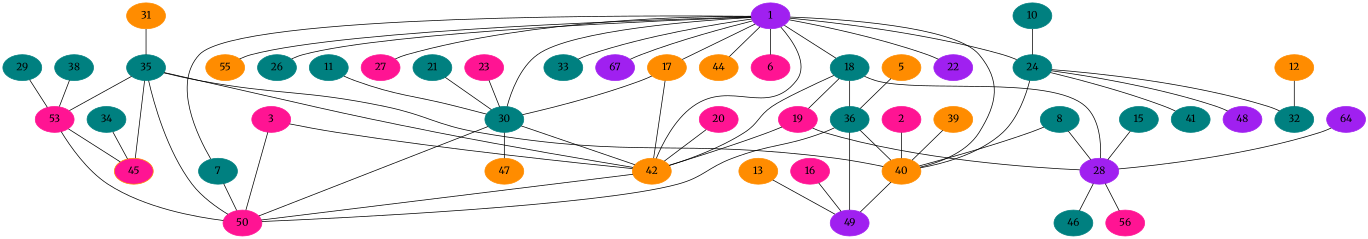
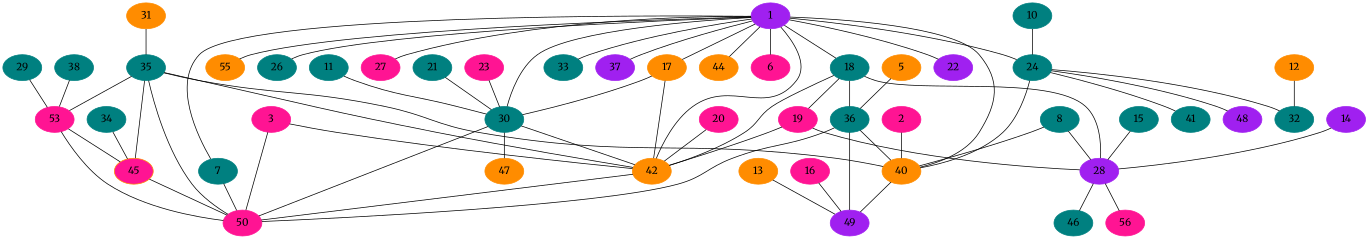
node "67": label "67" -> "37"
node "39": removed
node "64": label "64" -> "14"
edge "45" -- "50": added
